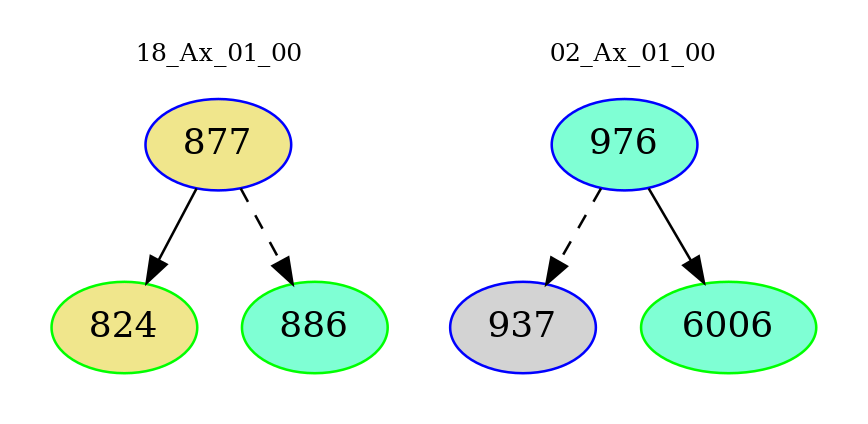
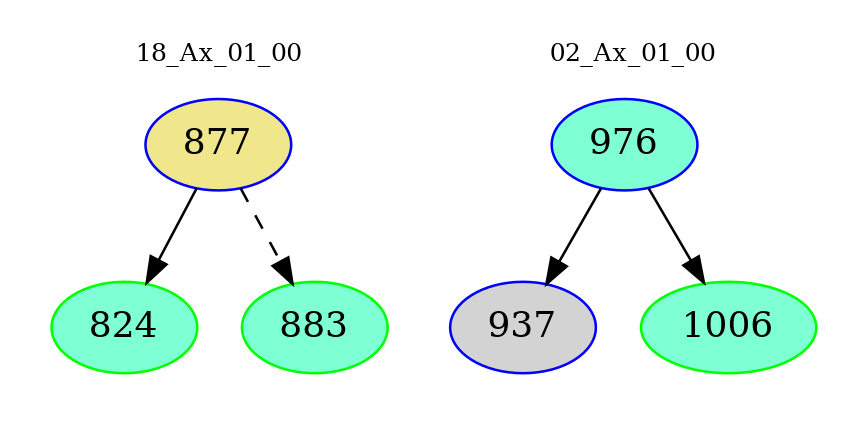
edge "976" -> "937": style dashed -> solid
node "824": fillcolor khaki -> aquamarine
node "886": label "886" -> "883"
node "6006": label "6006" -> "1006"
